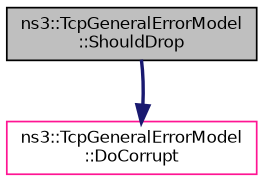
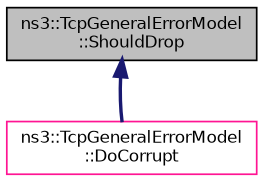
edge "ns3::TcpGeneralErrorModel ::ShouldDrop" -> "ns3::TcpGeneralErrorModel ::DoCorrupt": reversed
